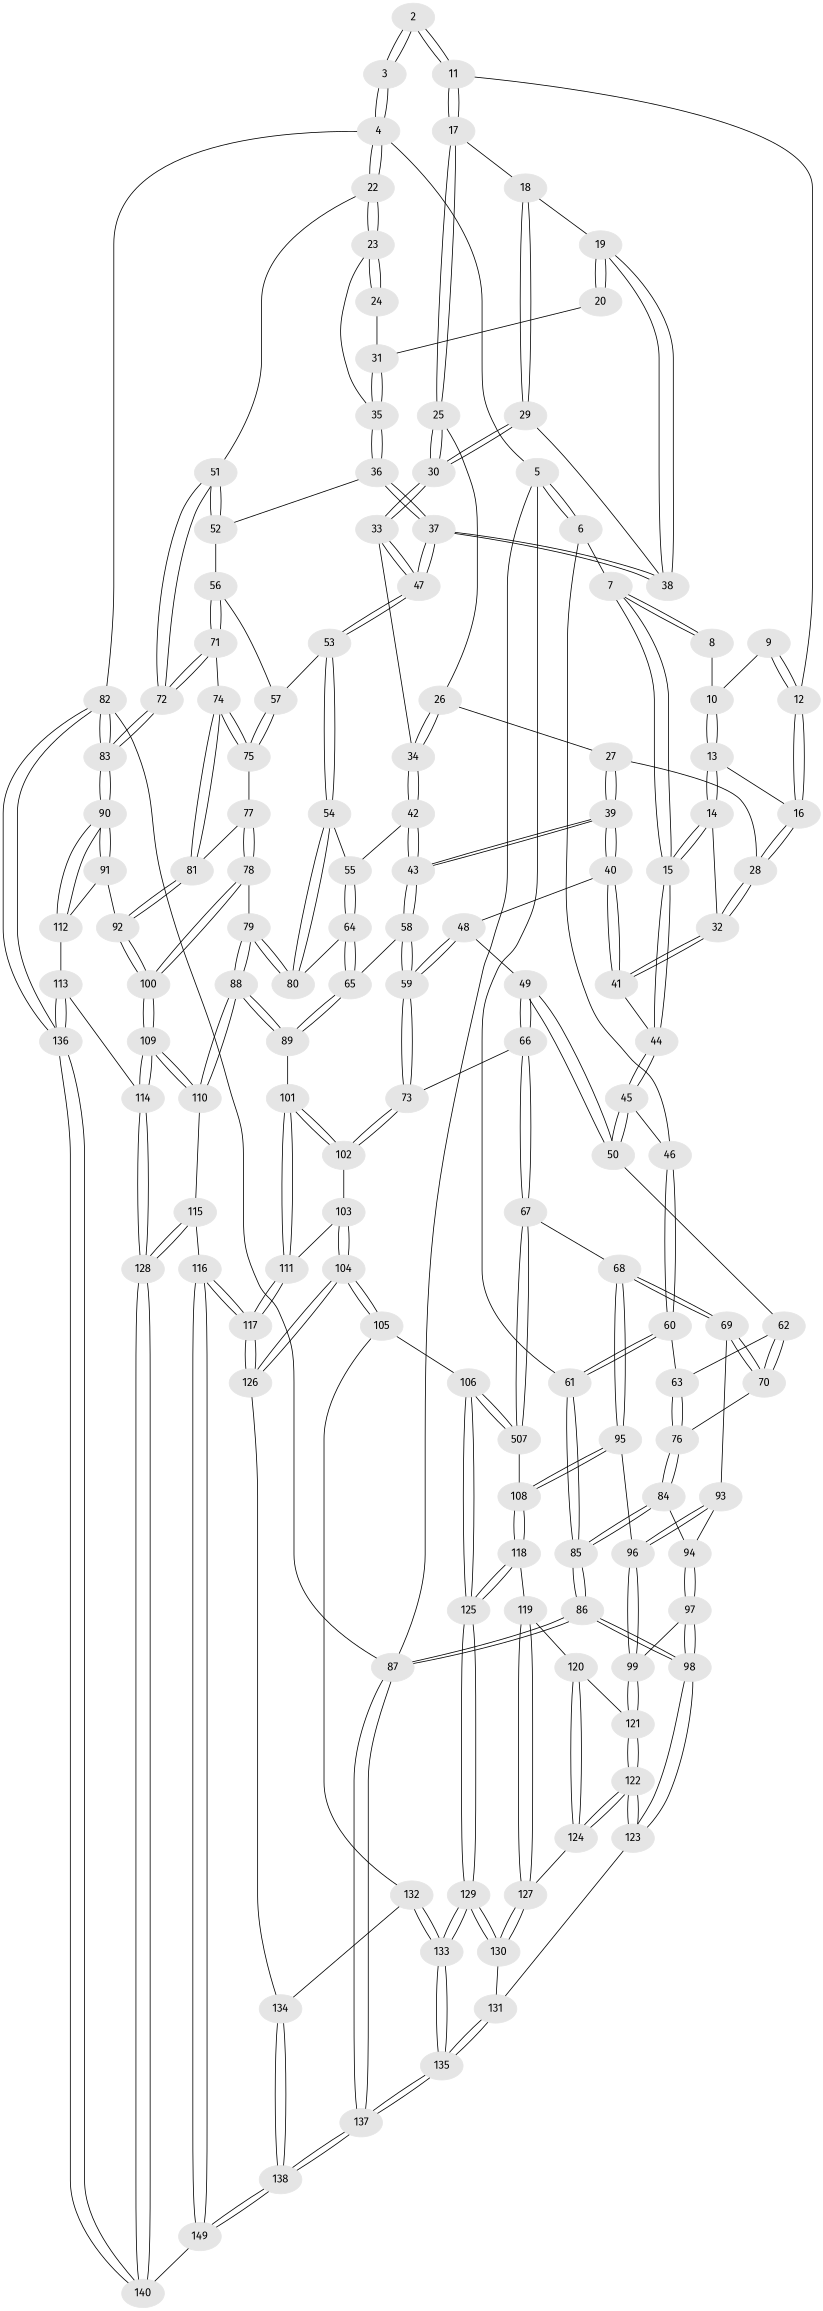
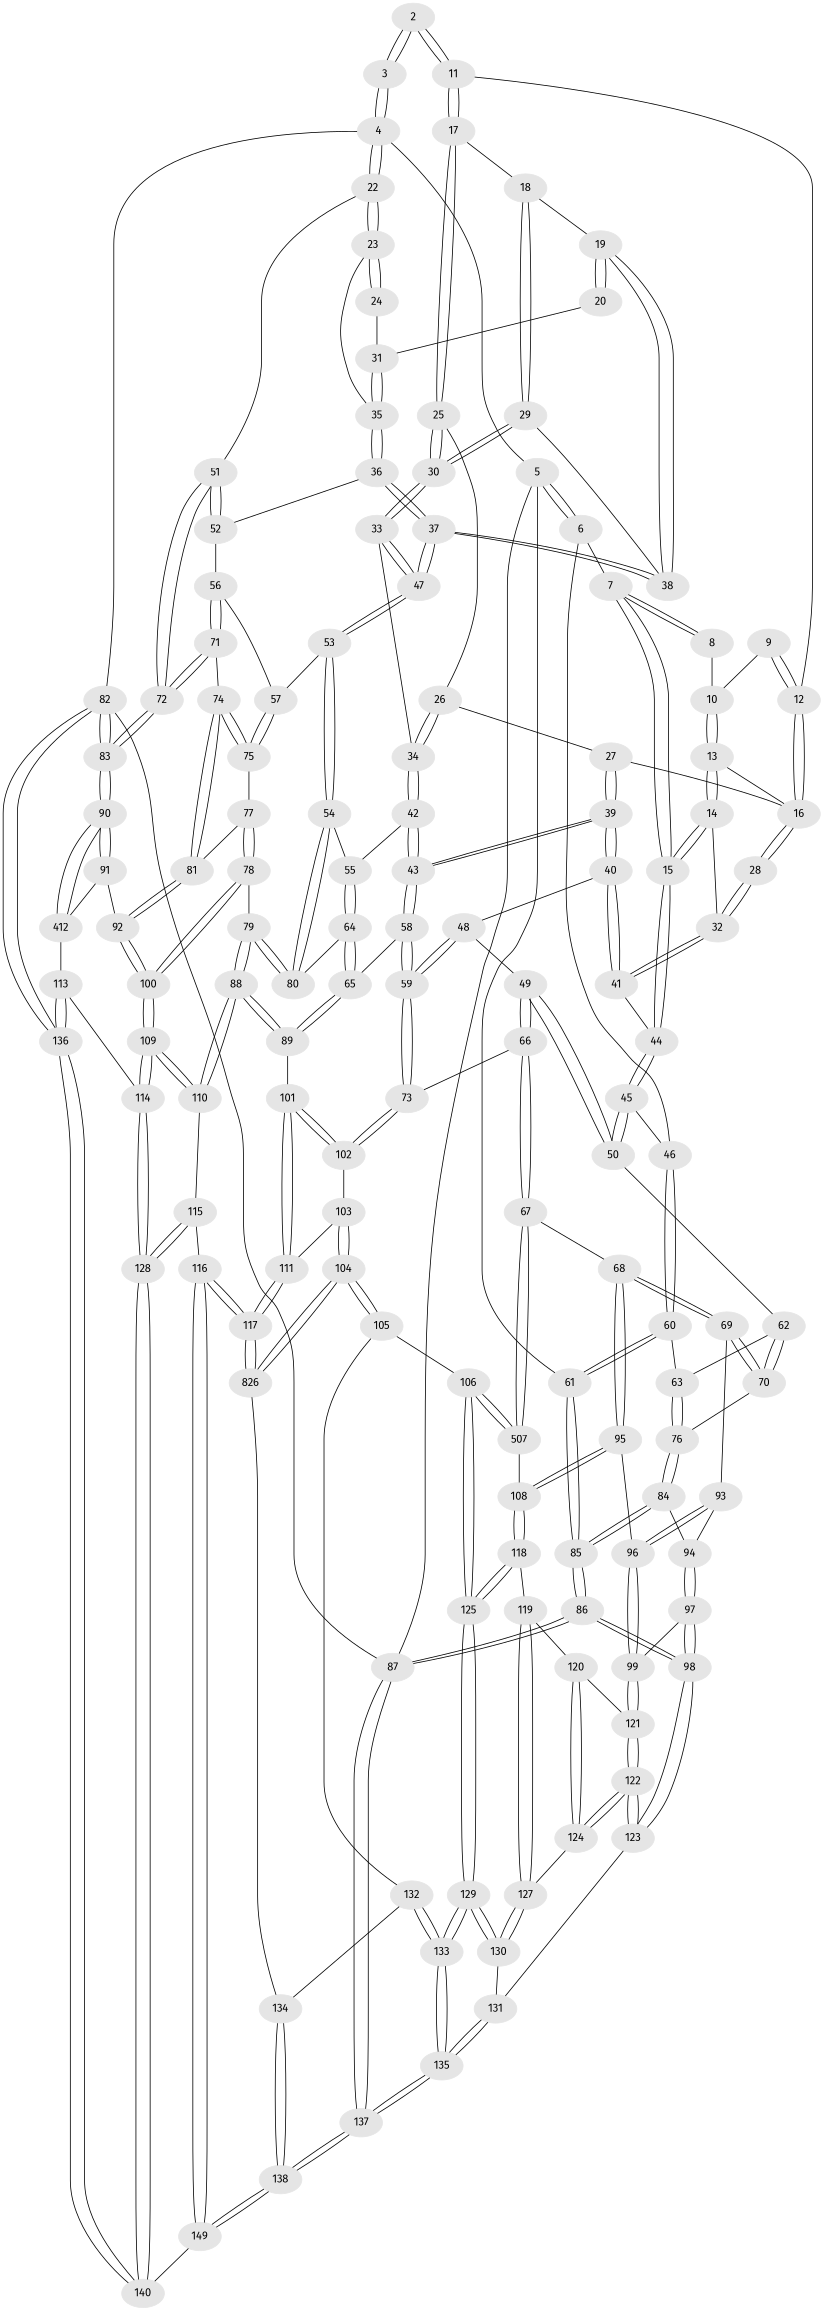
edge "27" -- "28": now "27" -- "16"
node "112": label "112" -> "412"
node "126": label "126" -> "826"
